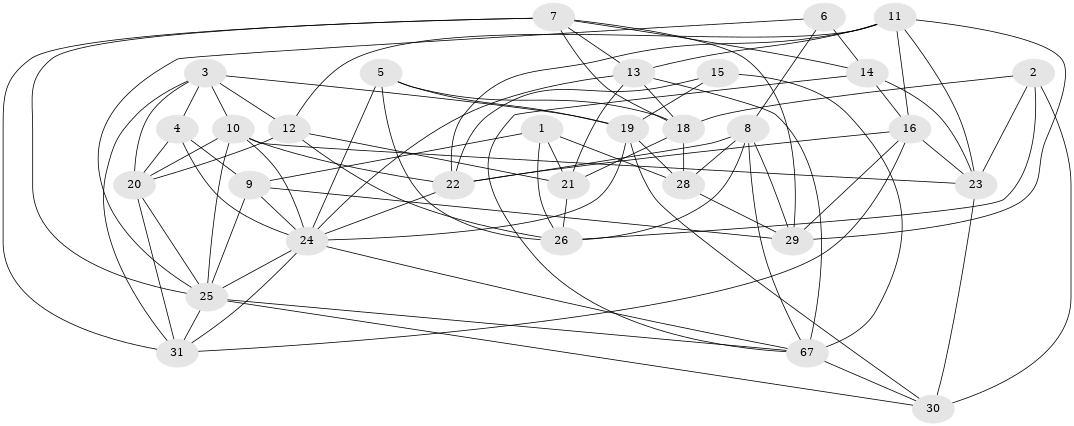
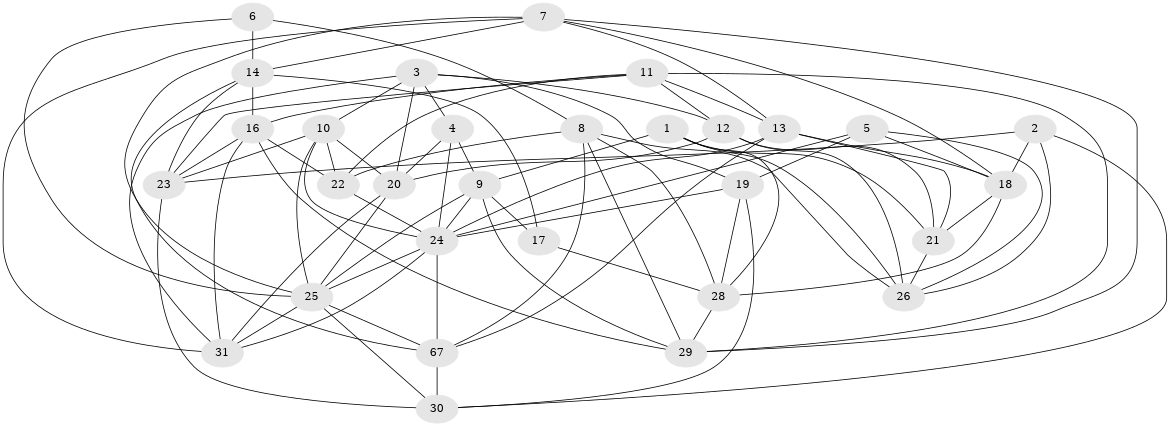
node "15": removed
node "17": added
